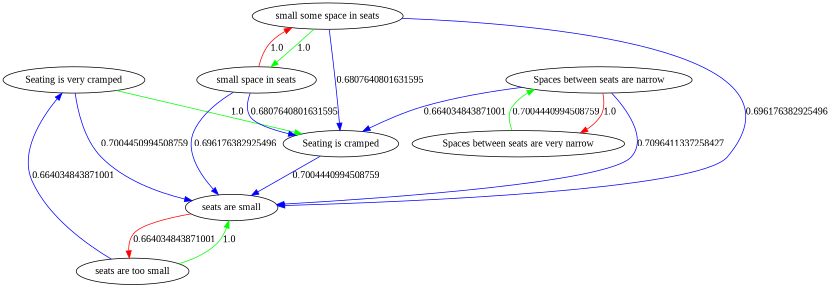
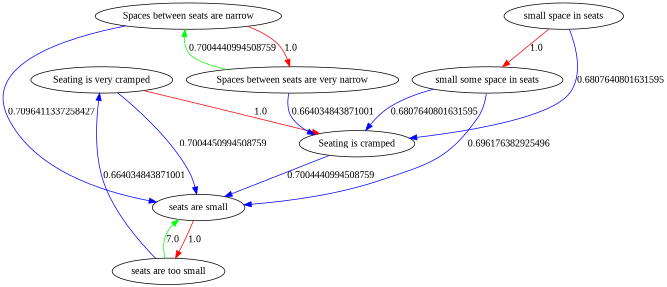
edge "small some space in seats" -> "small space in seats": removed, label "1.0"
edge "Spaces between seats are narrow" -> "Seating is cramped": now "Spaces between seats are very narrow" -> "Seating is cramped"
edge "Seating is very cramped" -> "Seating is cramped": color green -> red
edge "small space in seats" -> "seats are small": removed, label "0.696176382925496"
edge "seats are small" -> "seats are too small": label "0.664034843871001" -> "1.0"
edge "seats are too small" -> "seats are small": label "1.0" -> "7.0"
